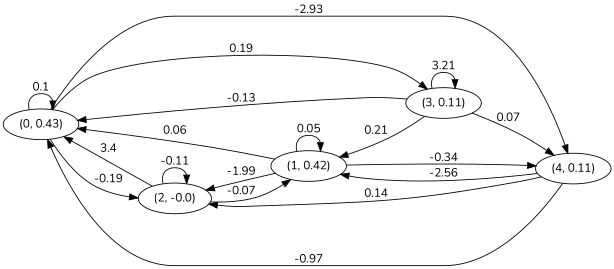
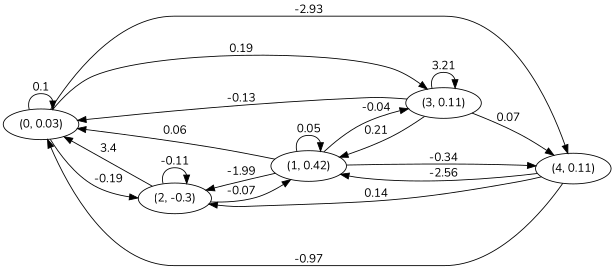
node "(0, 0.43)": label "(0, 0.43)" -> "(0, 0.03)"
edge "(1, 0.42)" -> "(3, 0.11)": added, label "-0.04"
node "(2, -0.0)": label "(2, -0.0)" -> "(2, -0.3)"
